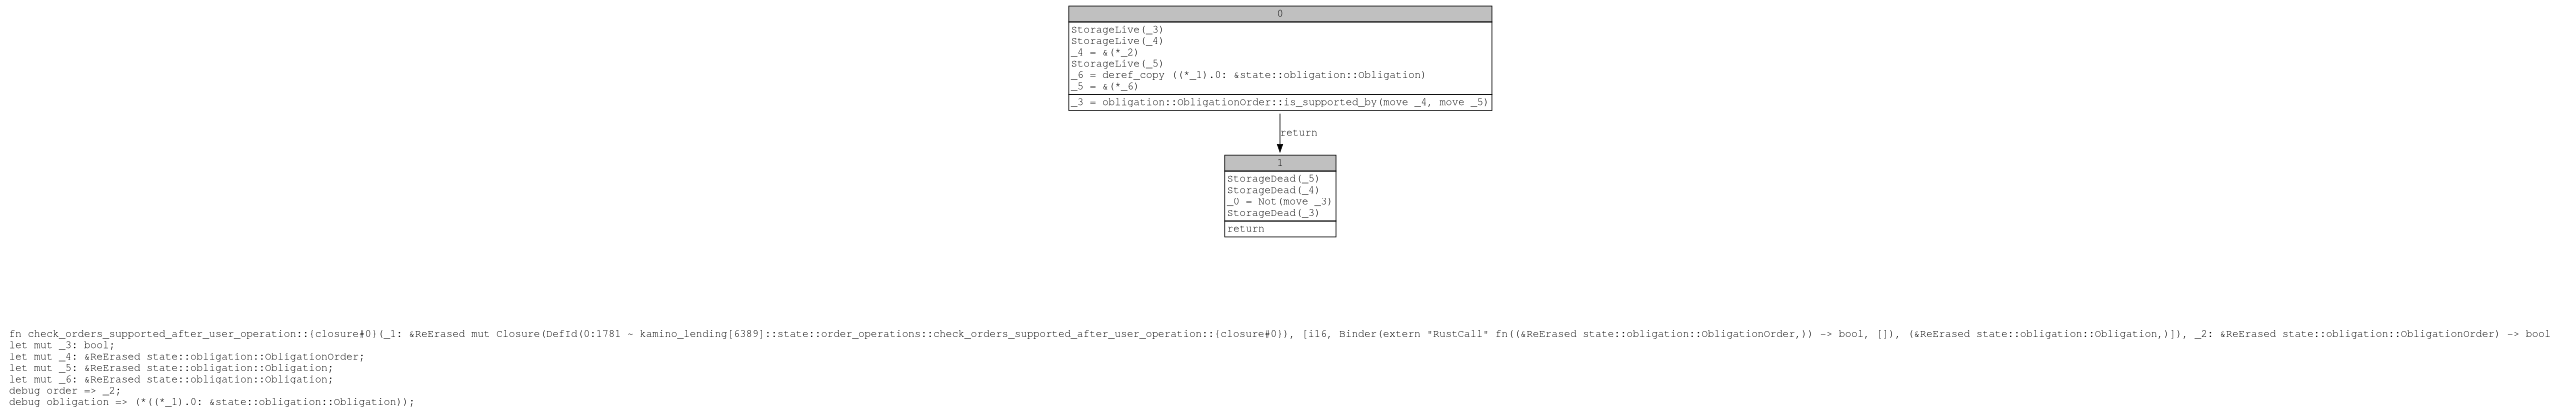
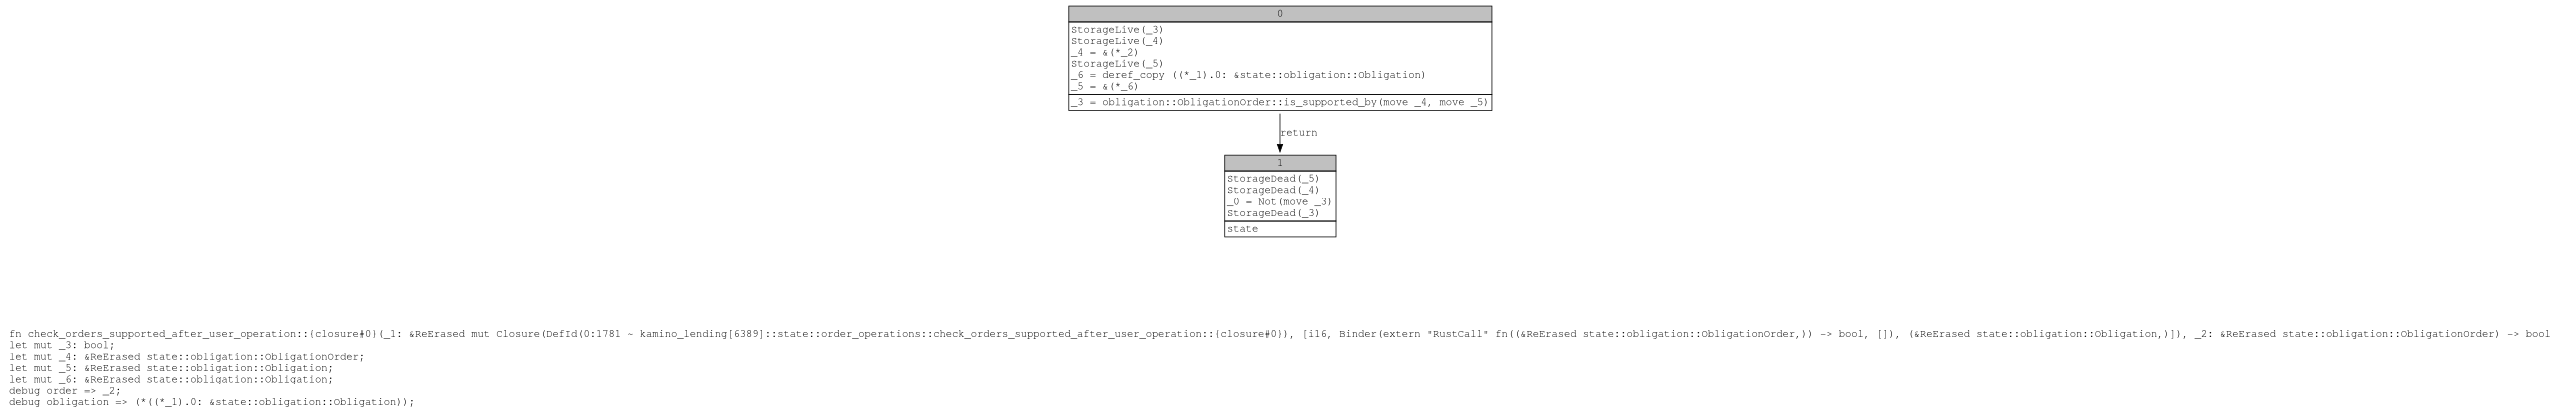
node "1": text "return" -> "state"
